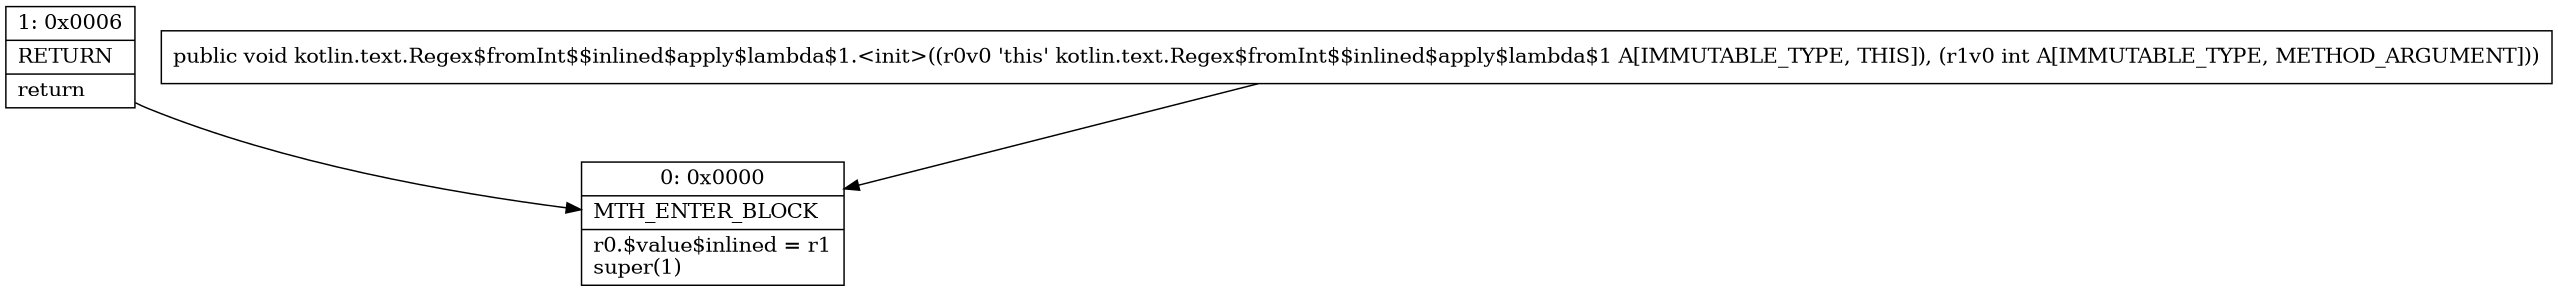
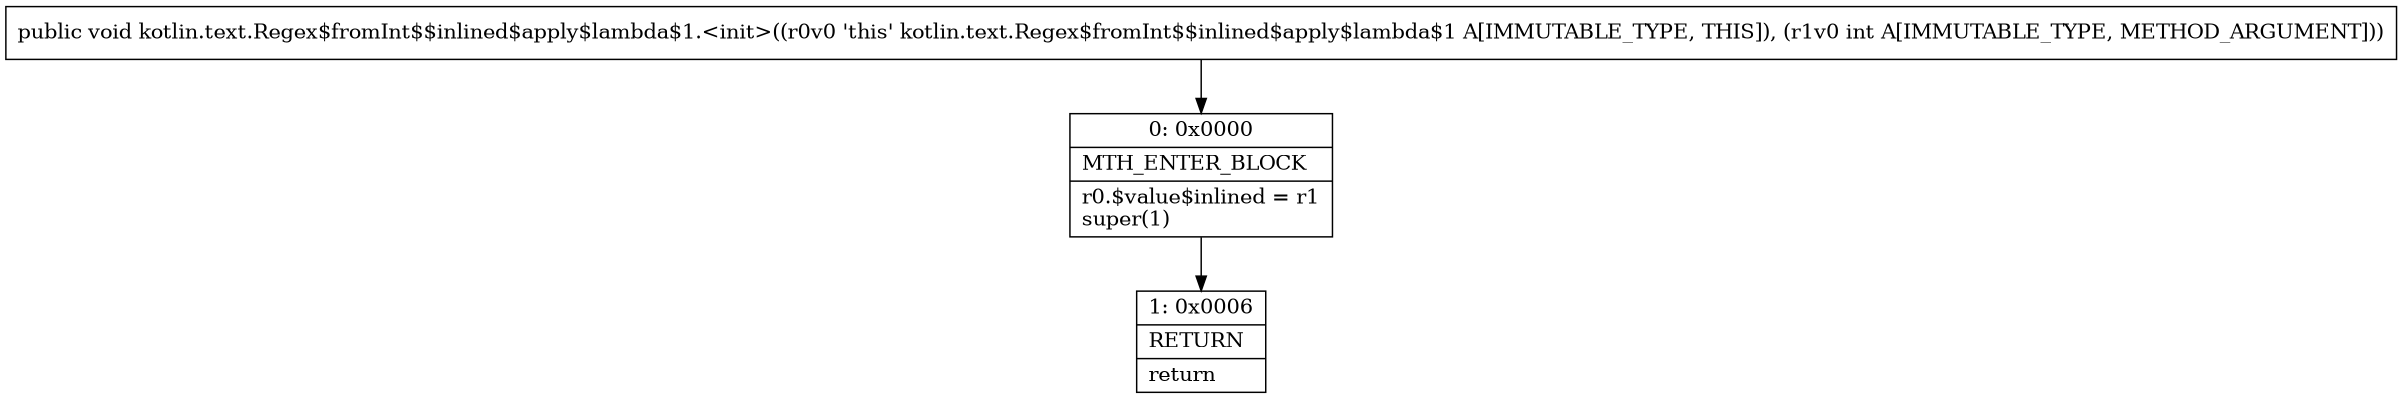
edge "1: 0x0006" -> "0: 0x0000": reversed
